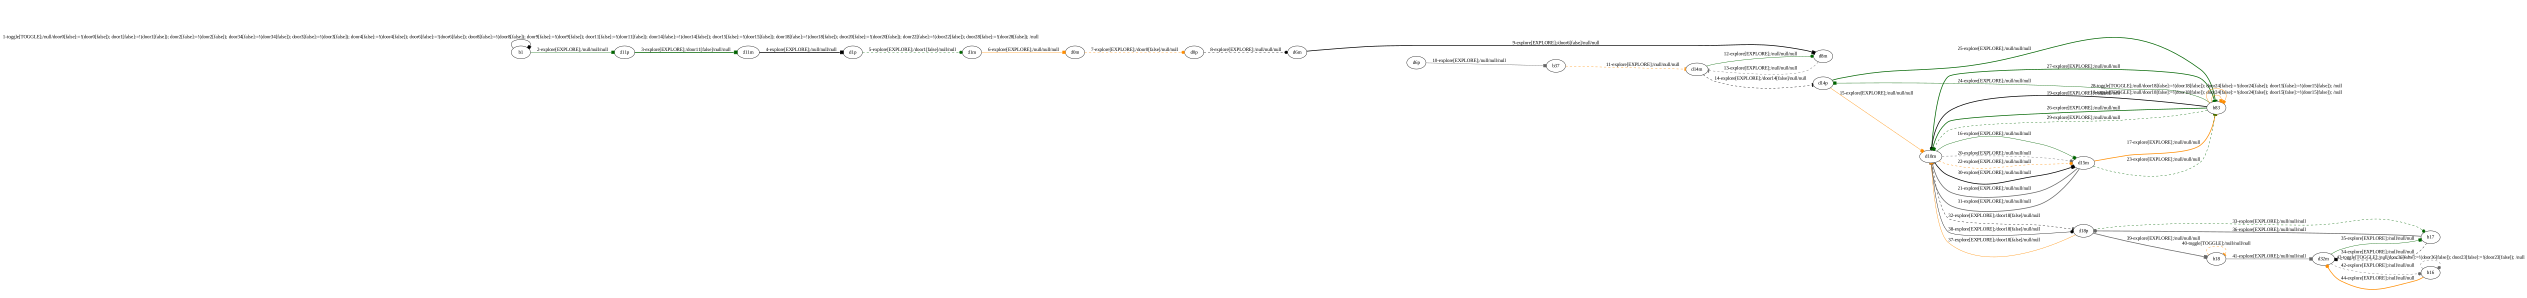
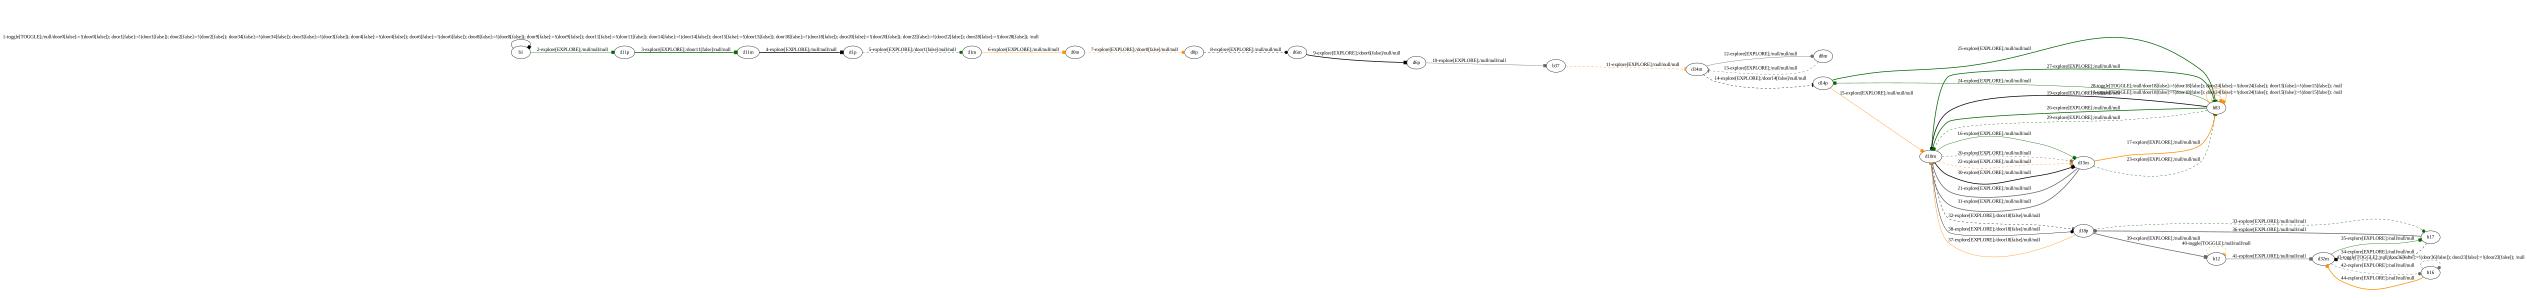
edge "d6m" -> "d8m": now "d6m" -> "d6p"
edge "d14m" -> "d8m": color darkgreen -> gray40
node "b18": label "b18" -> "b12"
